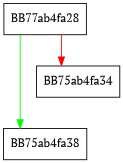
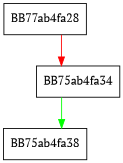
edge "BB77ab4fa28" -> "BB75ab4fa38": now "BB75ab4fa34" -> "BB75ab4fa38"
